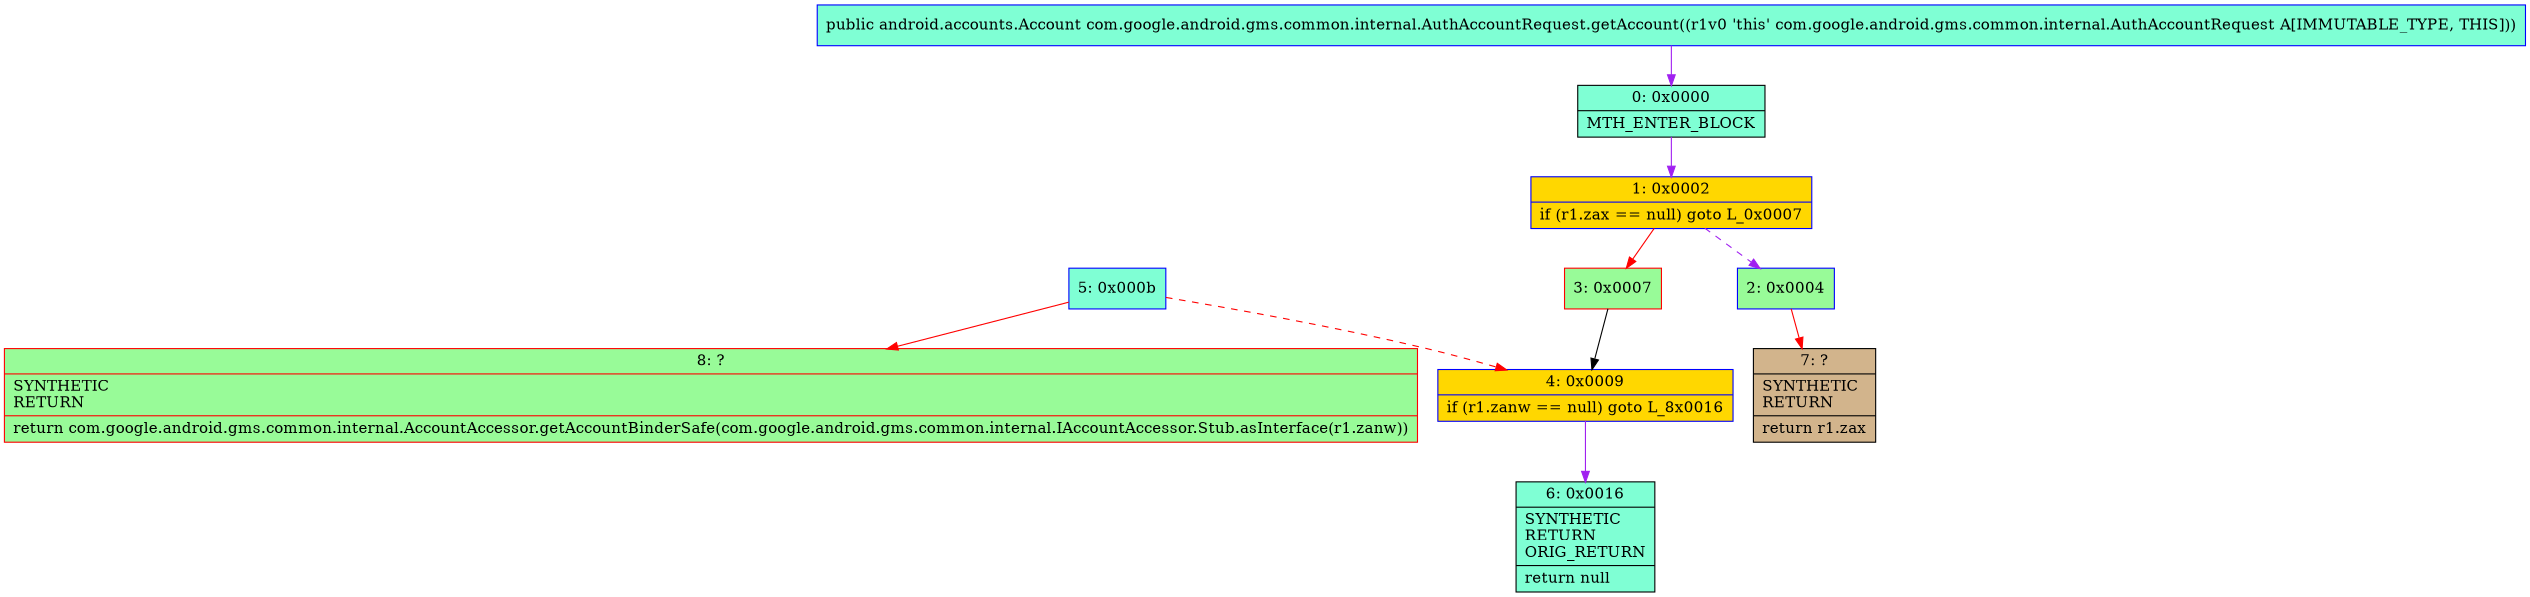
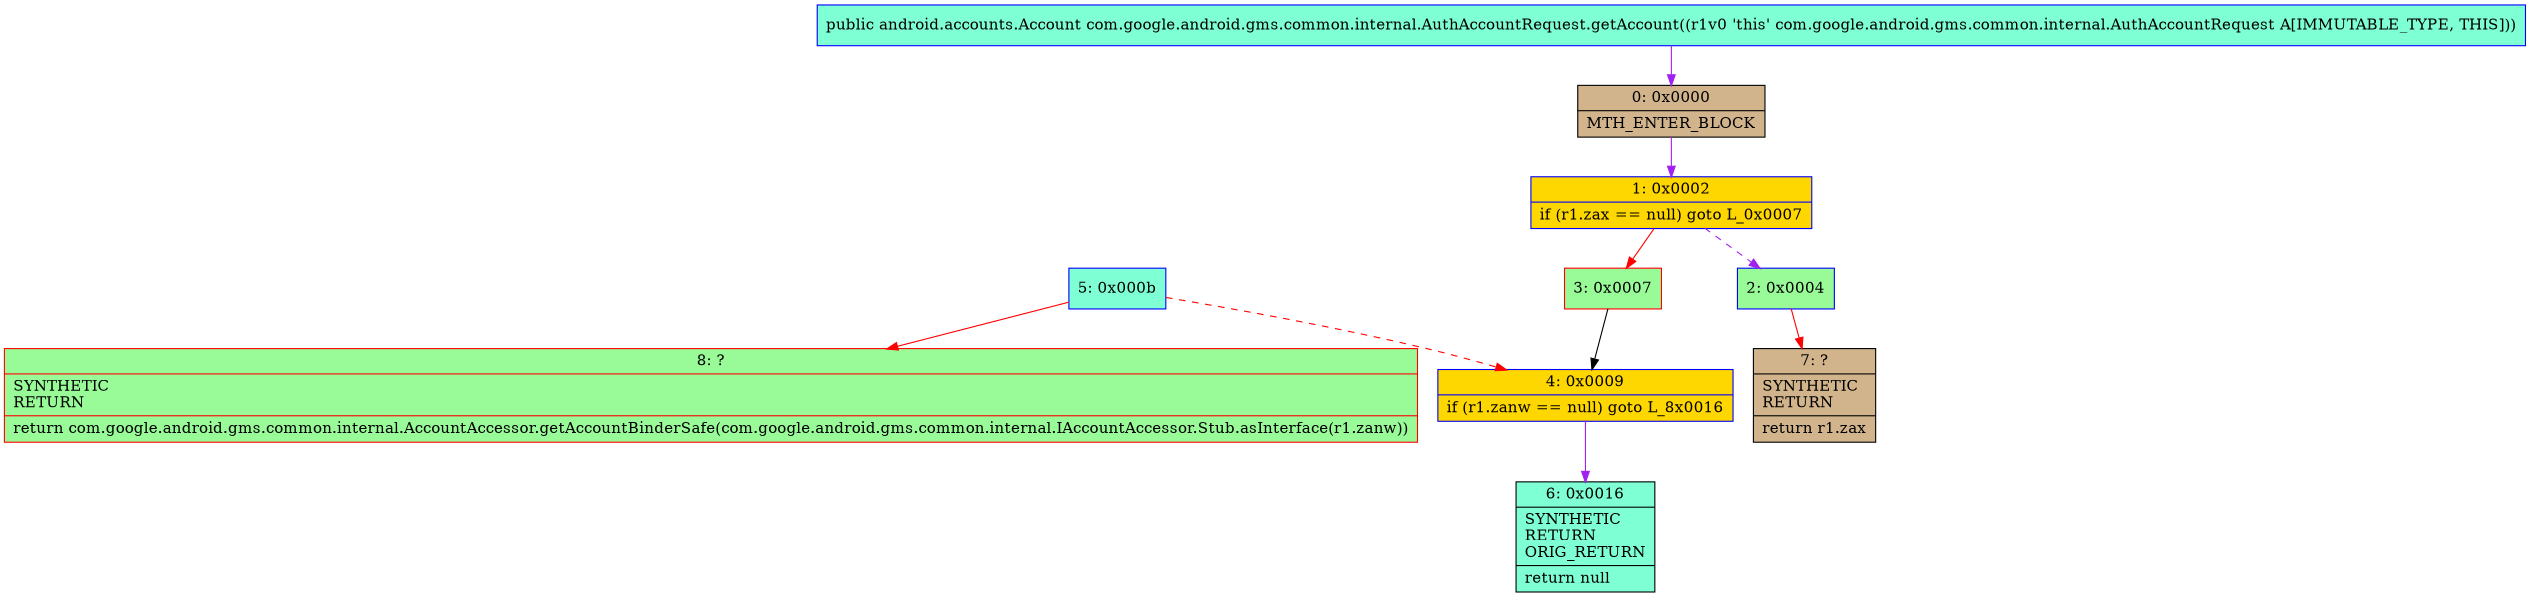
node "0: 0x0000": fillcolor aquamarine -> tan
